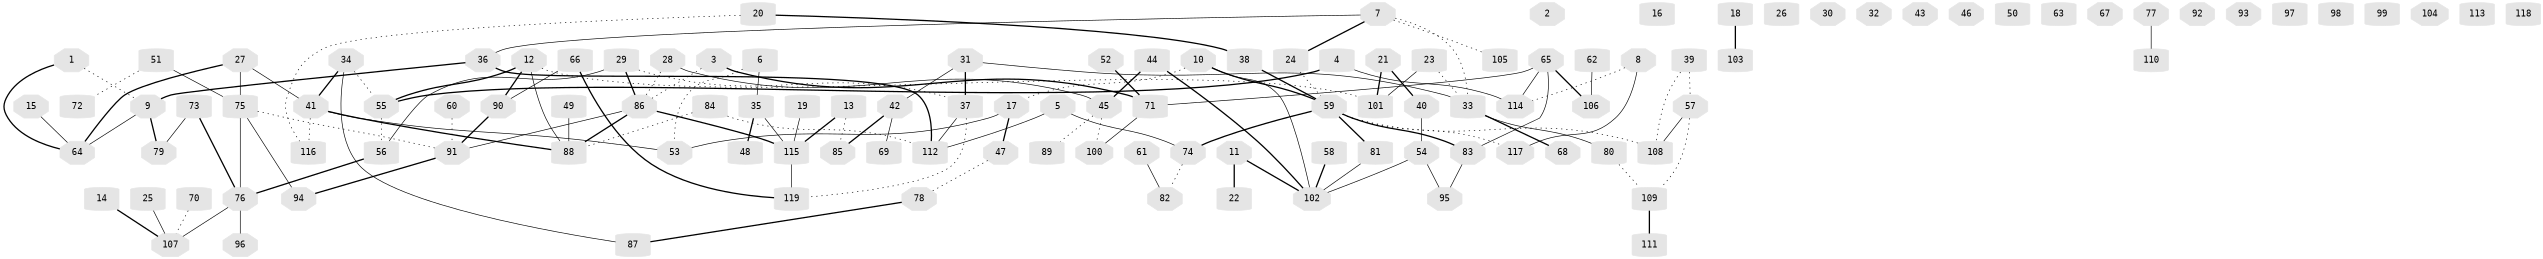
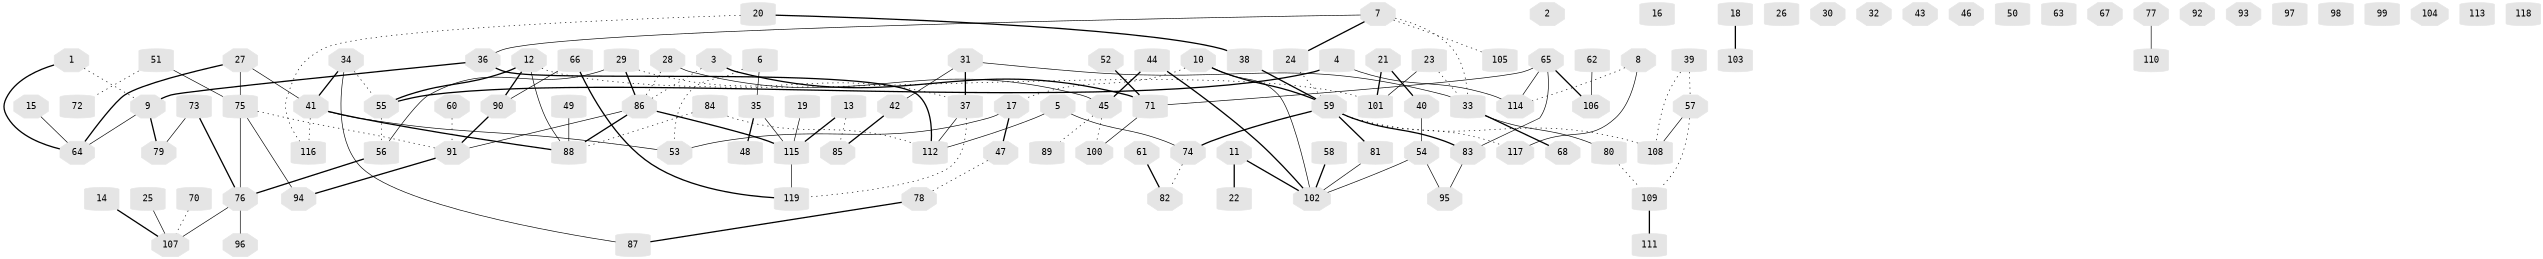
node "69": removed
edge "61" -- "82": style solid -> bold
